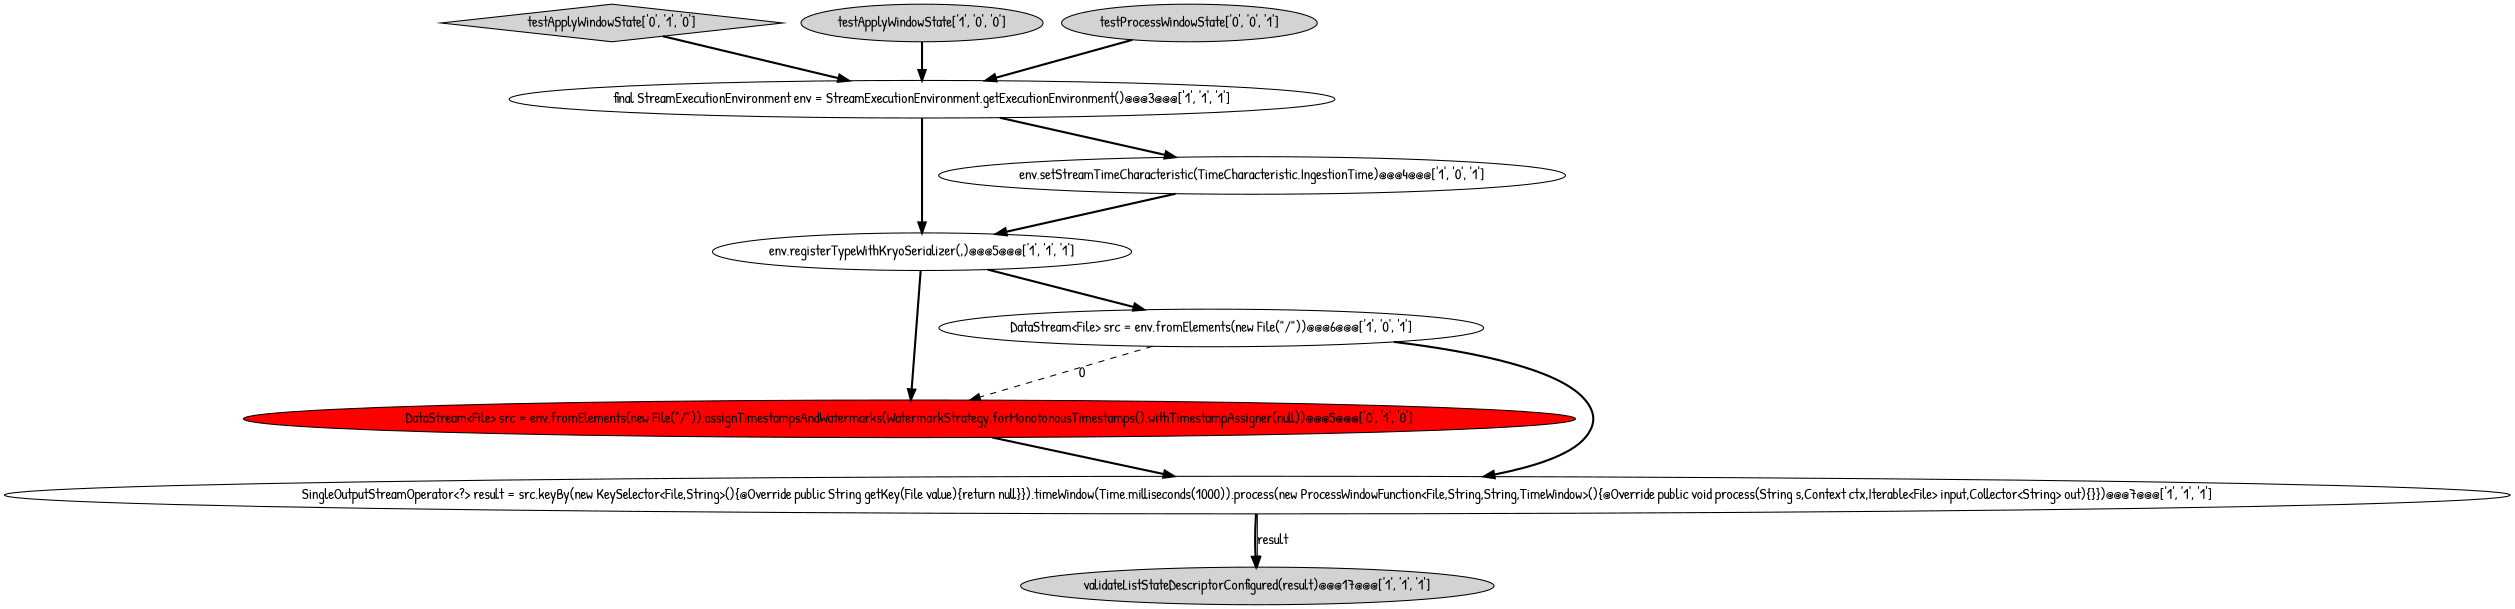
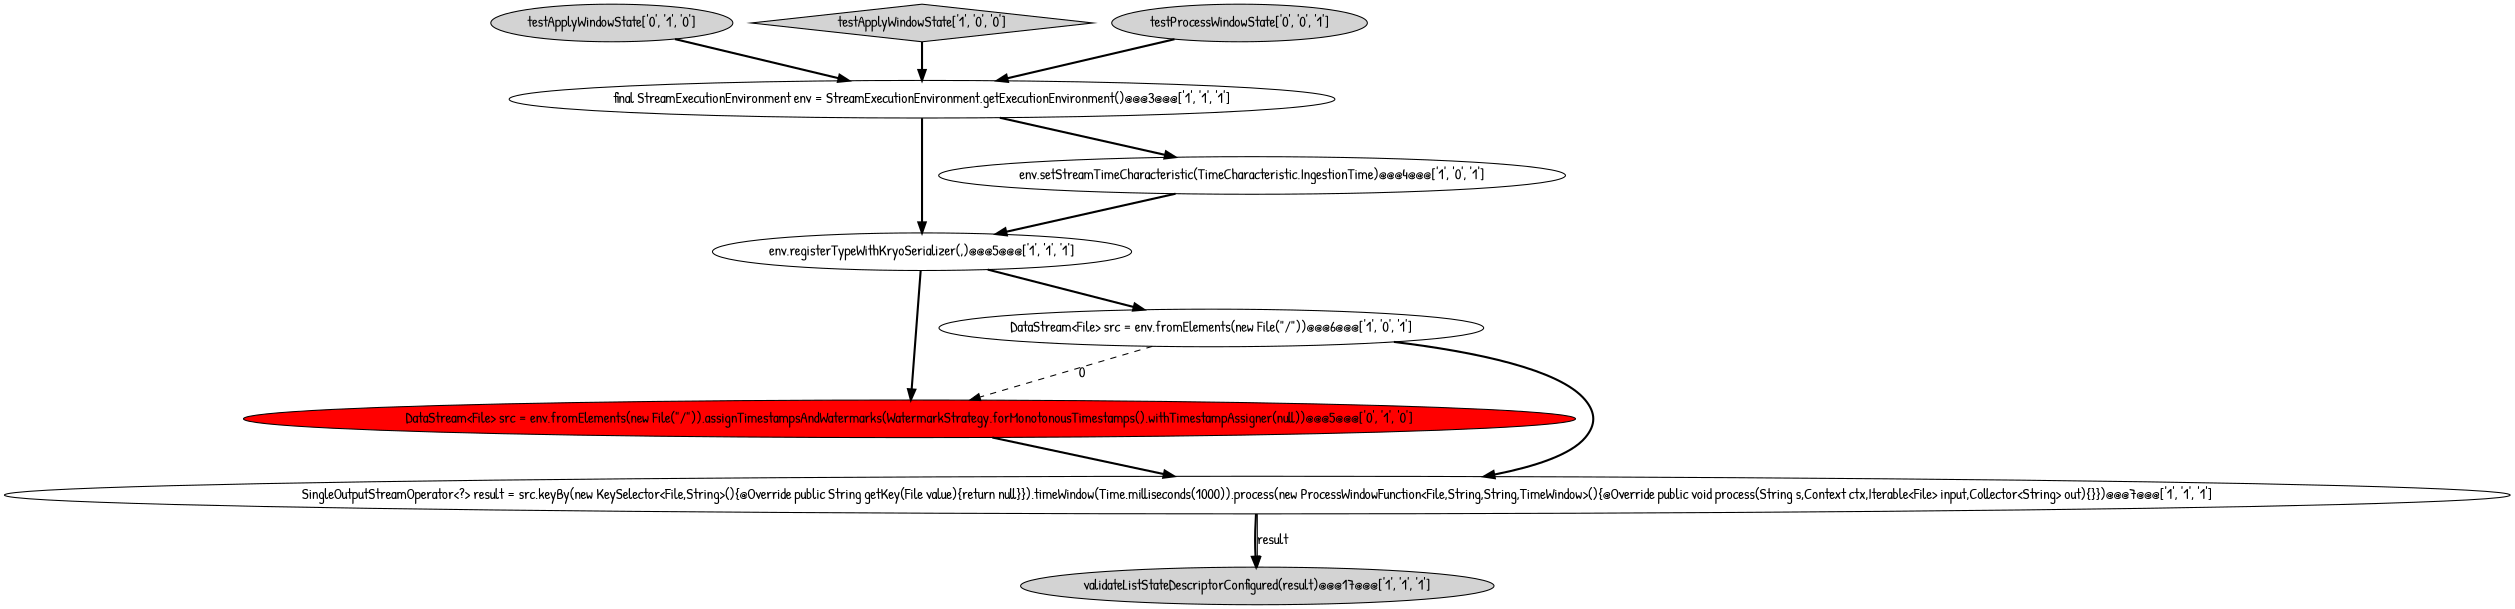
node "testApplyWindowState['0', '1', '0']": shape diamond -> ellipse
node "testApplyWindowState['1', '0', '0']": shape ellipse -> diamond
